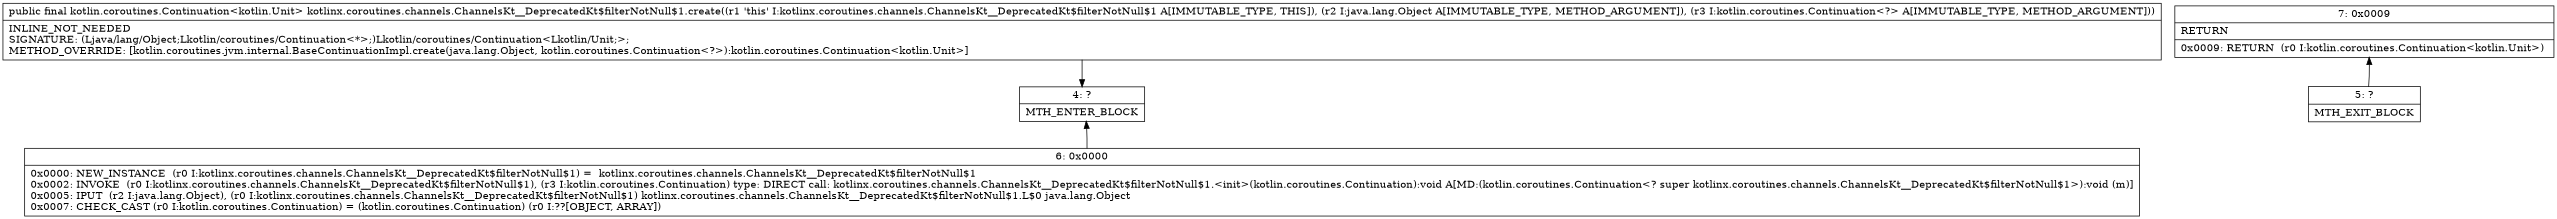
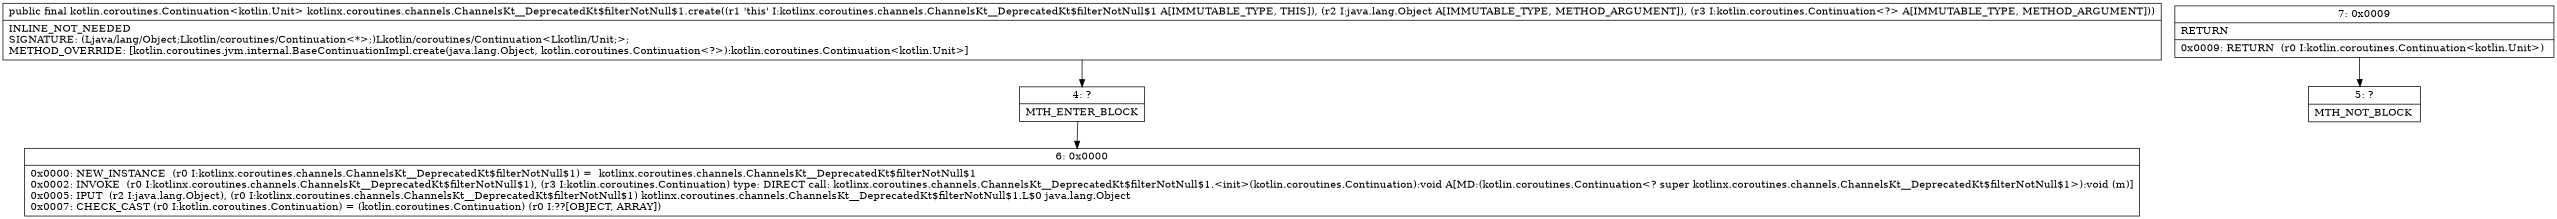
edge "5: ?" -> "7: 0x0009": reversed
node "5: ?": text "MTH_EXIT_BLOCK" -> "MTH_NOT_BLOCK"
edge "6: 0x0000" -> "4: ?": reversed
